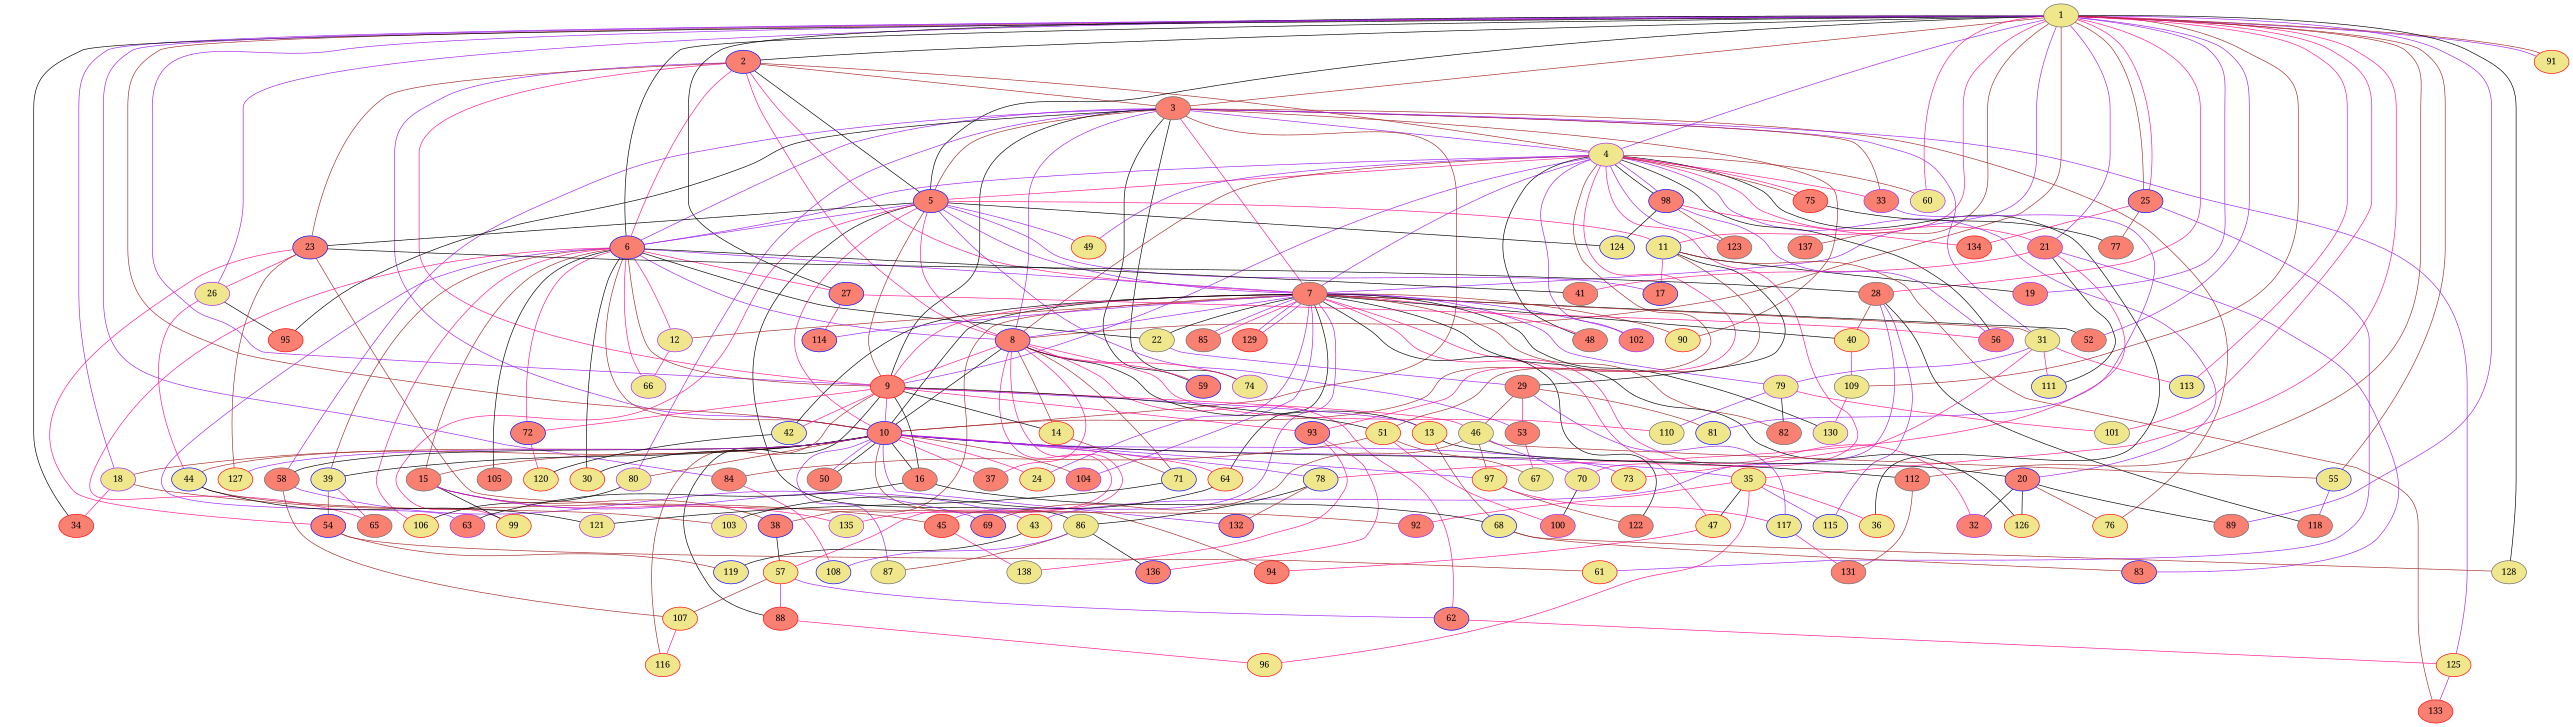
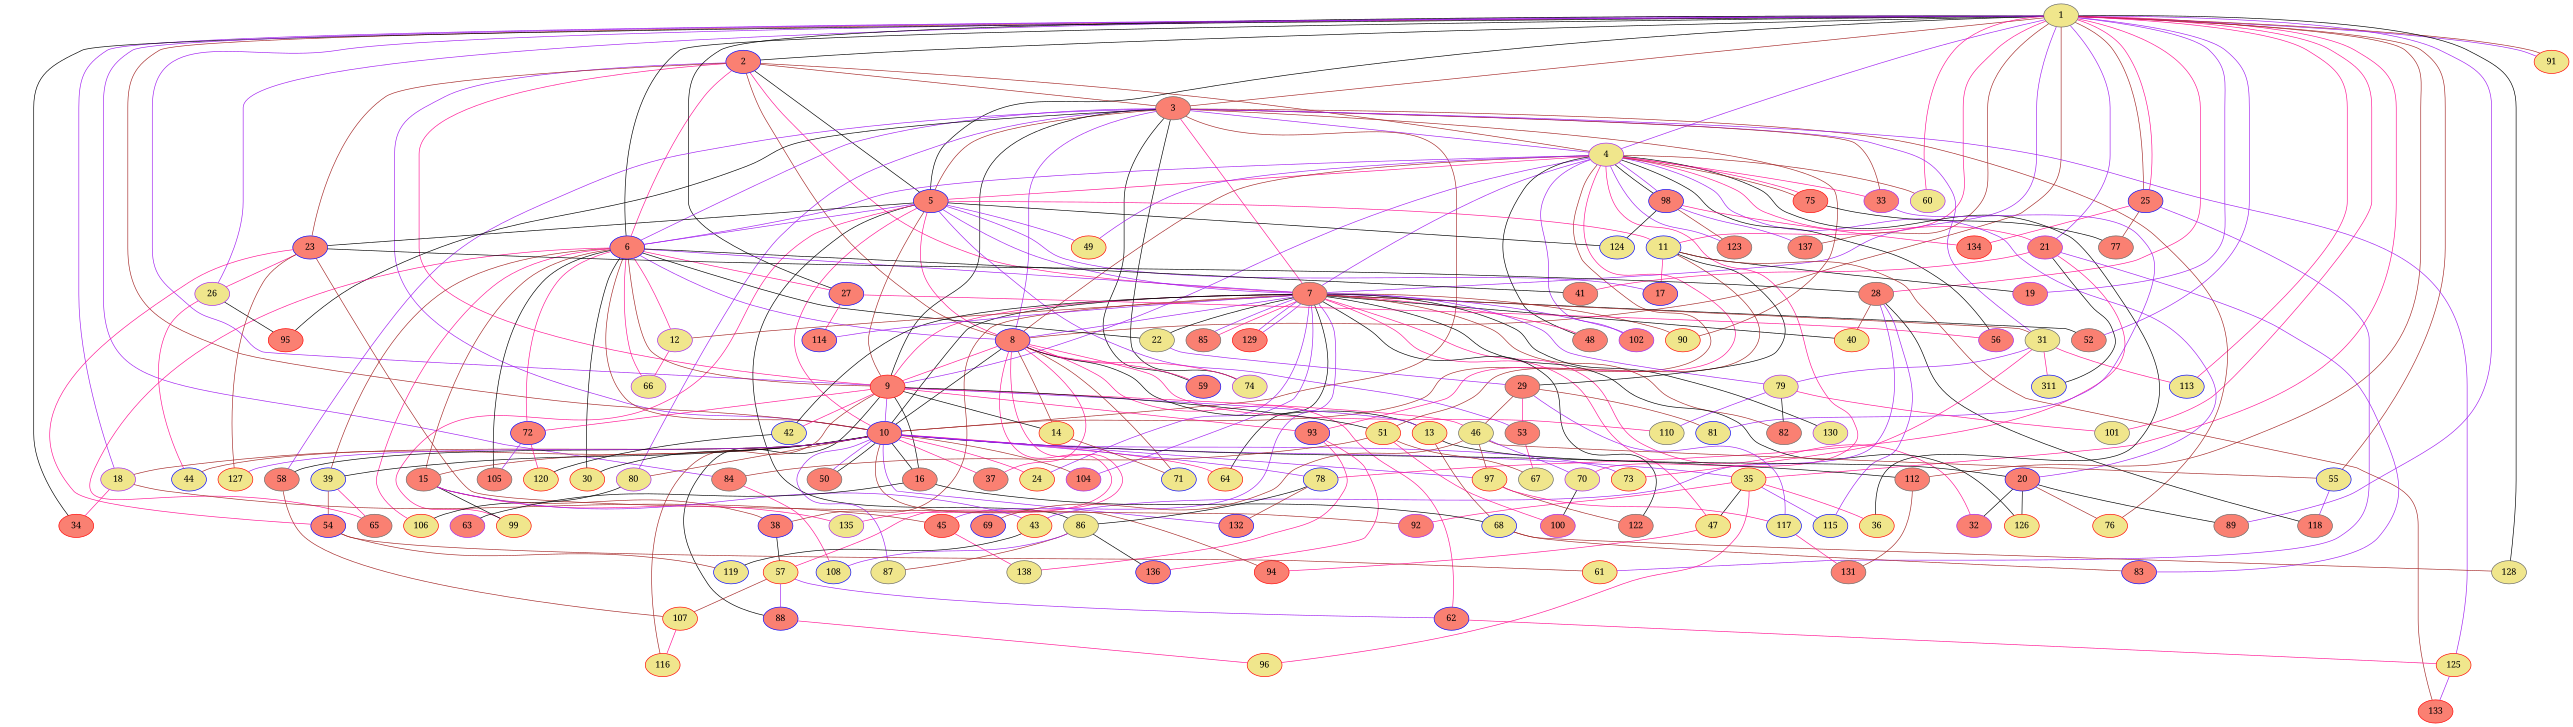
edge "2" -- "8": color deeppink -> brown
edge "98" -- "56": now "98" -- "137"
node "109": removed
node "111": label "111" -> "311"
edge "6" -- "63": removed
edge "72" -- "105": added
edge "58" -- "69": removed
node "121": removed
node "103": removed
node "88": color red -> blue
